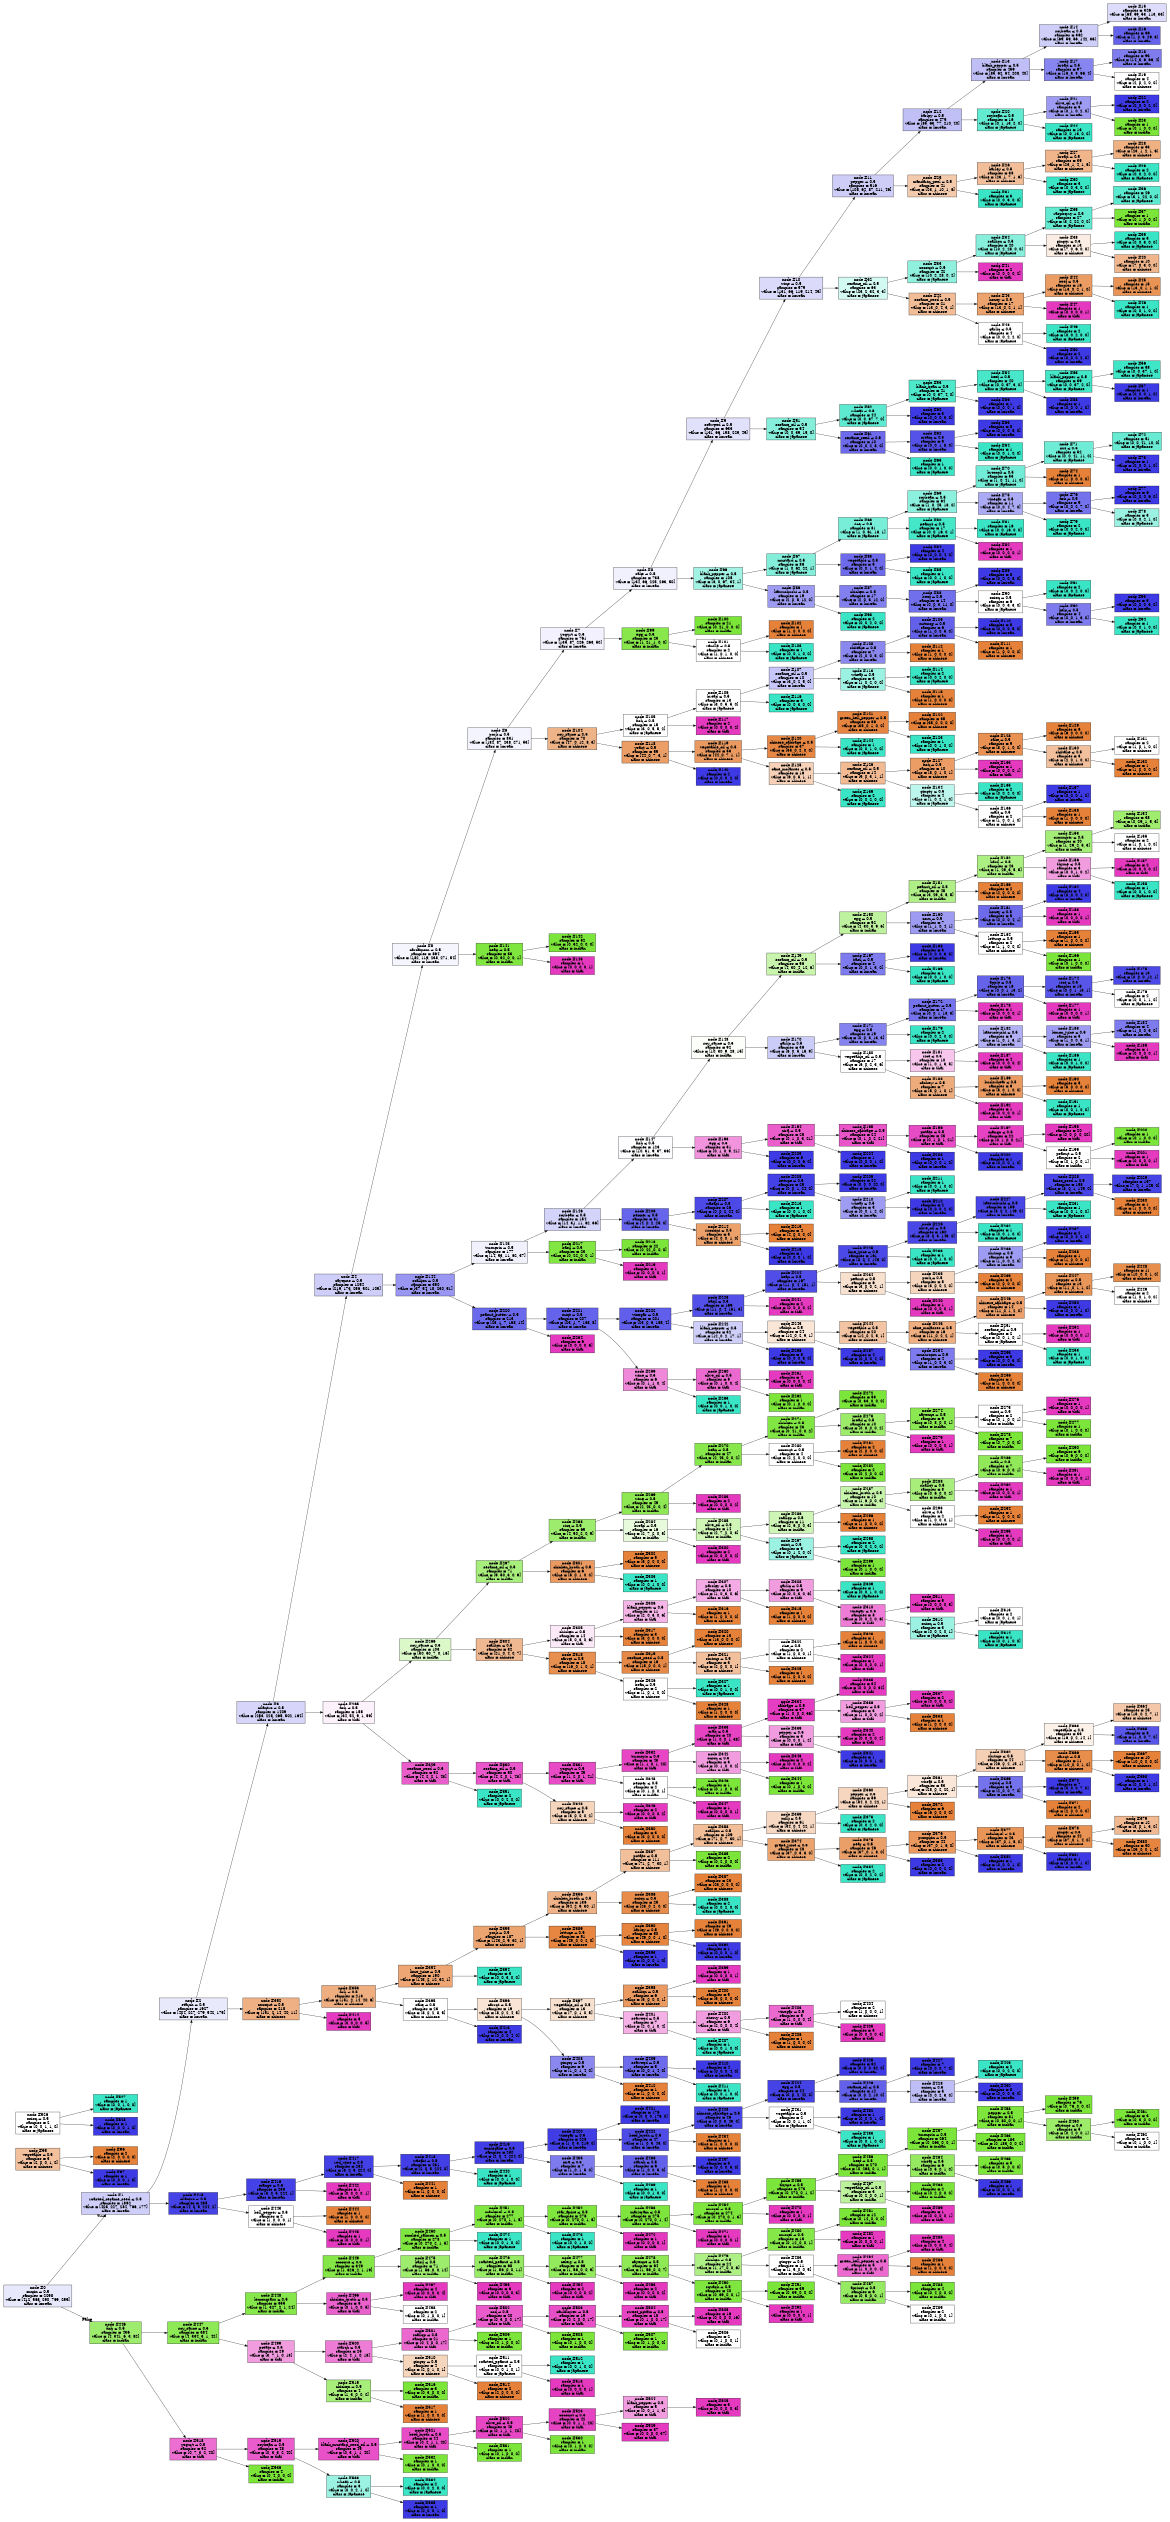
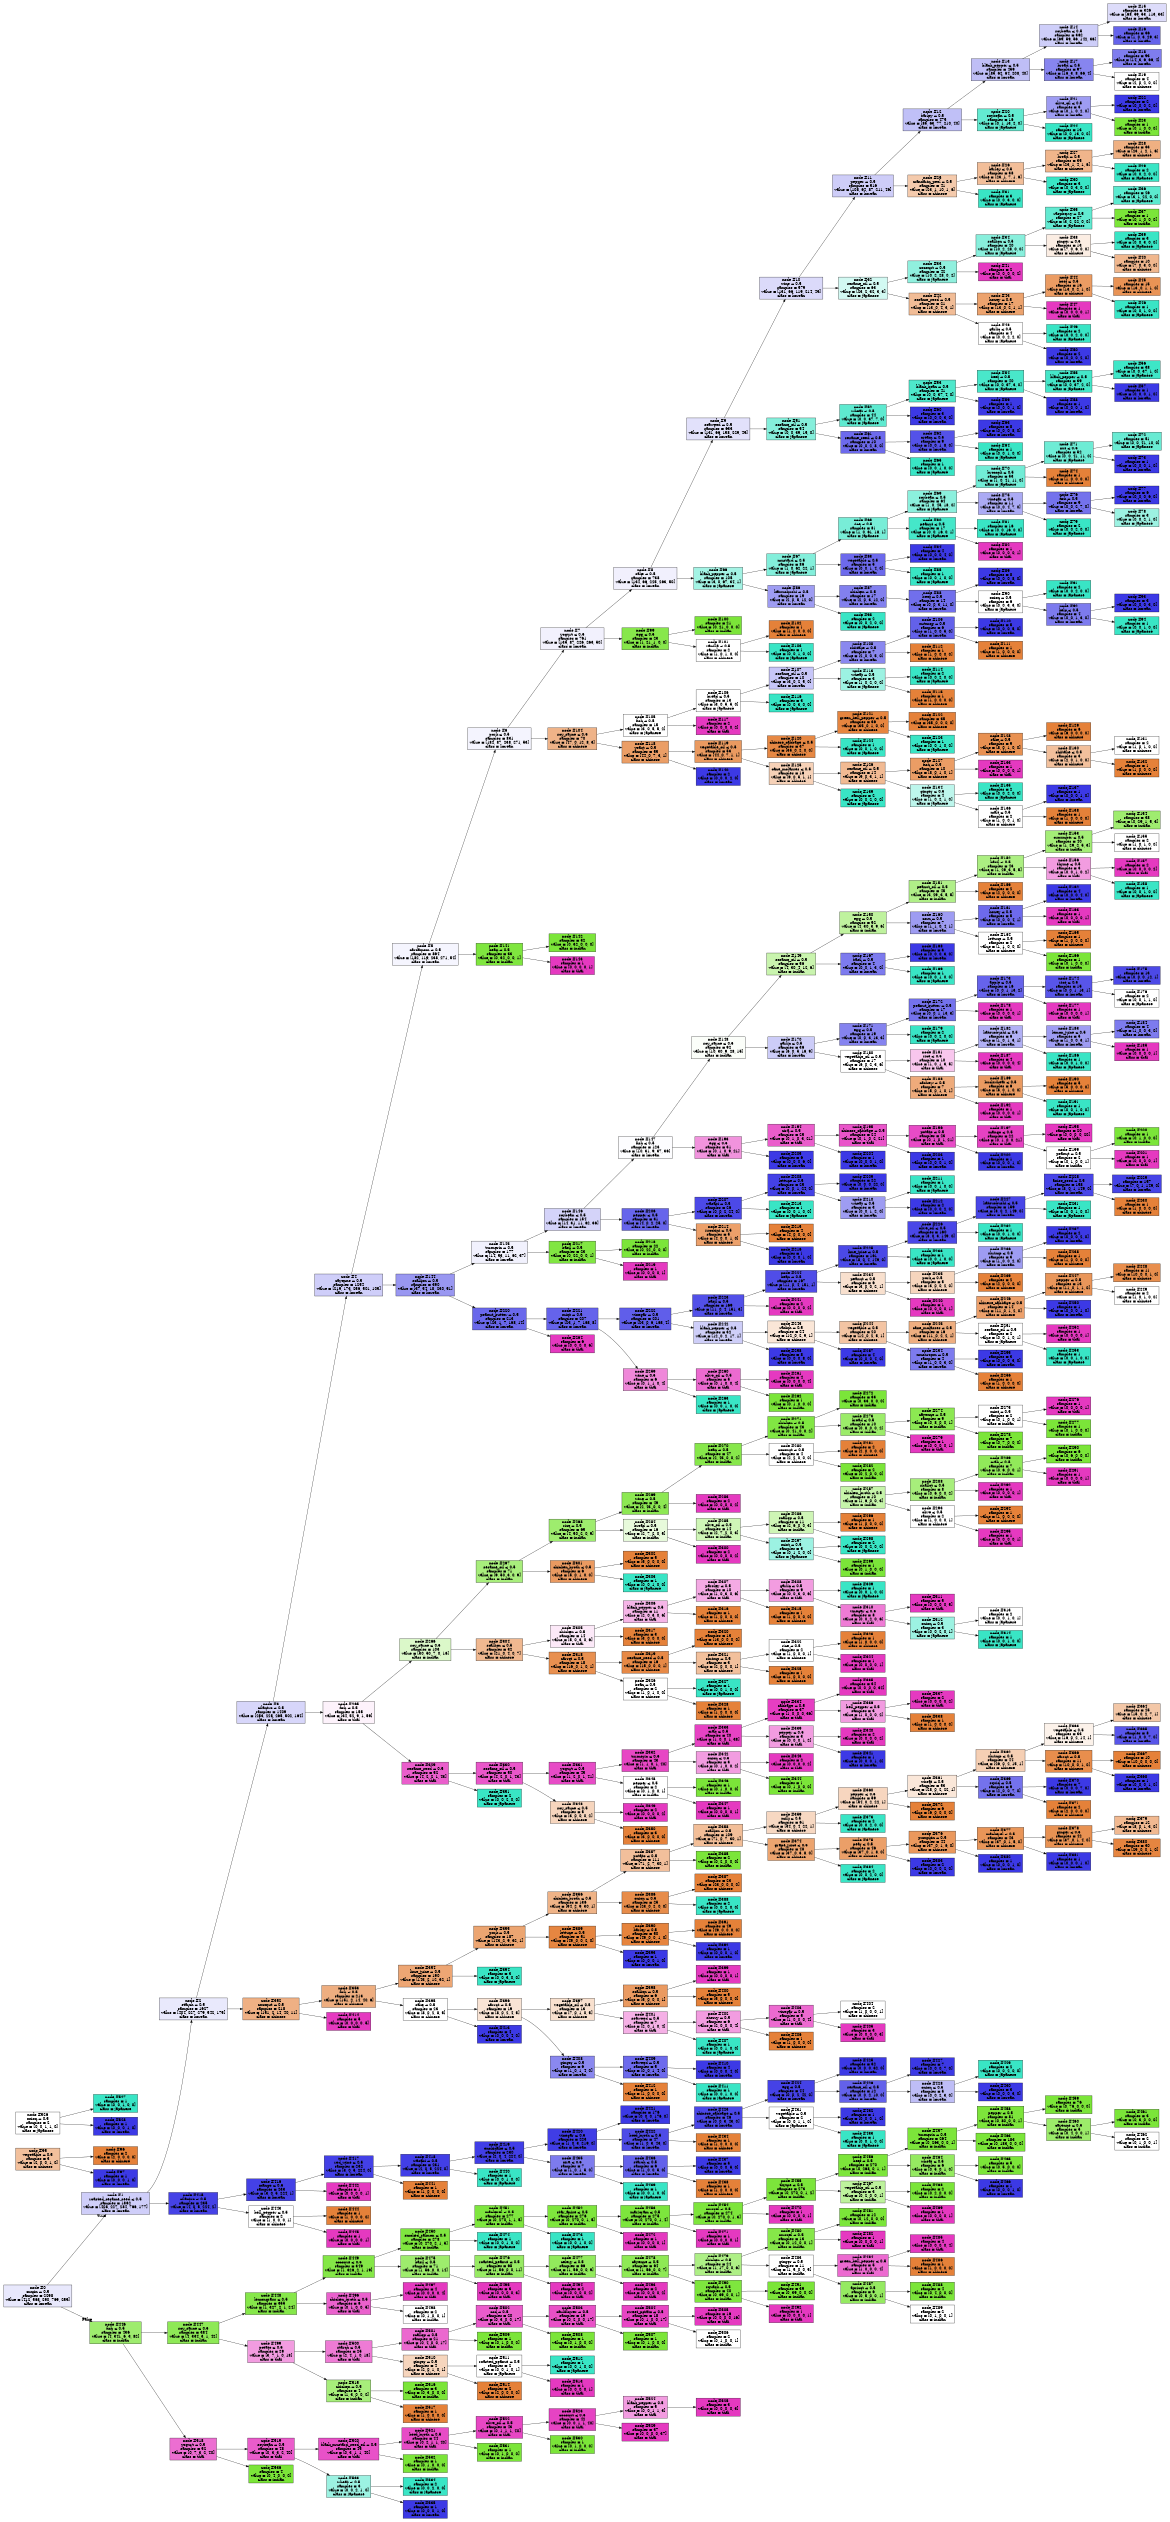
edge "node #286" -> "node #287": now "node #286" -> "node #298"
